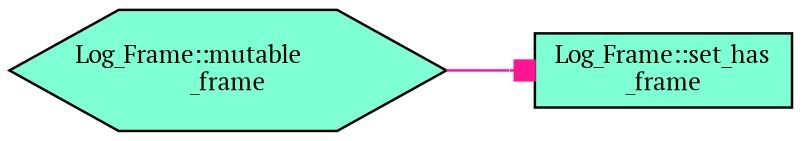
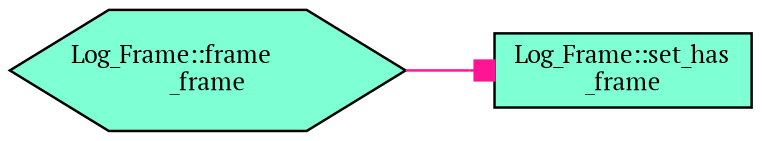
node "Log_Frame::mutable _frame": label "Log_Frame::mutable _frame" -> "Log_Frame::frame _frame"
